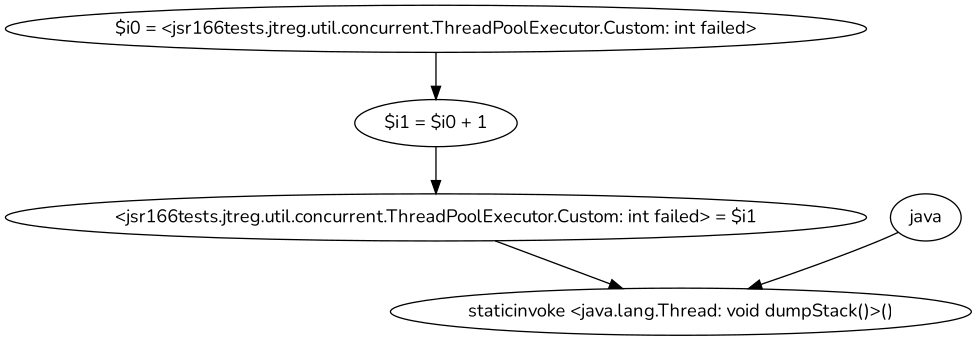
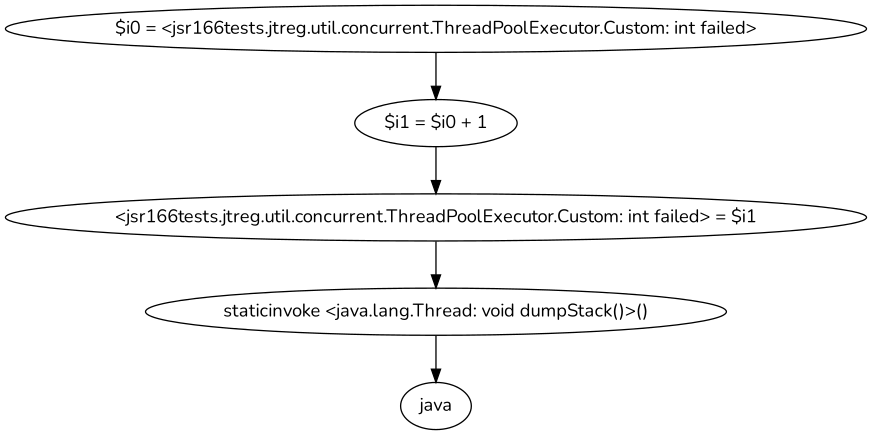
edge "java" -> "staticinvoke <java.lang.Thread: void dumpStack()>()": reversed
